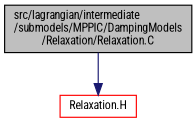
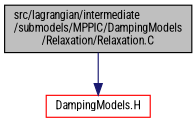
node "Relaxation.H": label "Relaxation.H" -> "DampingModels.H"
